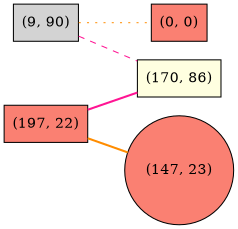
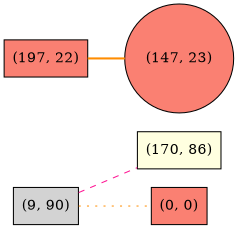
edge "(170, 86)" -- "(197, 22)": removed
